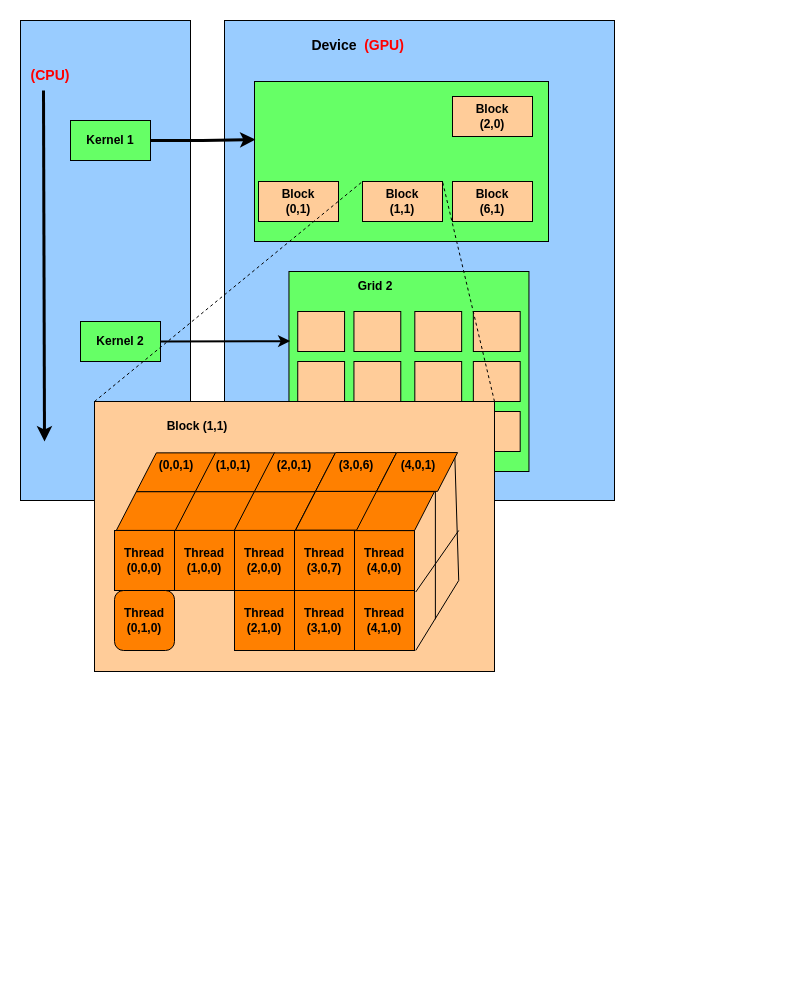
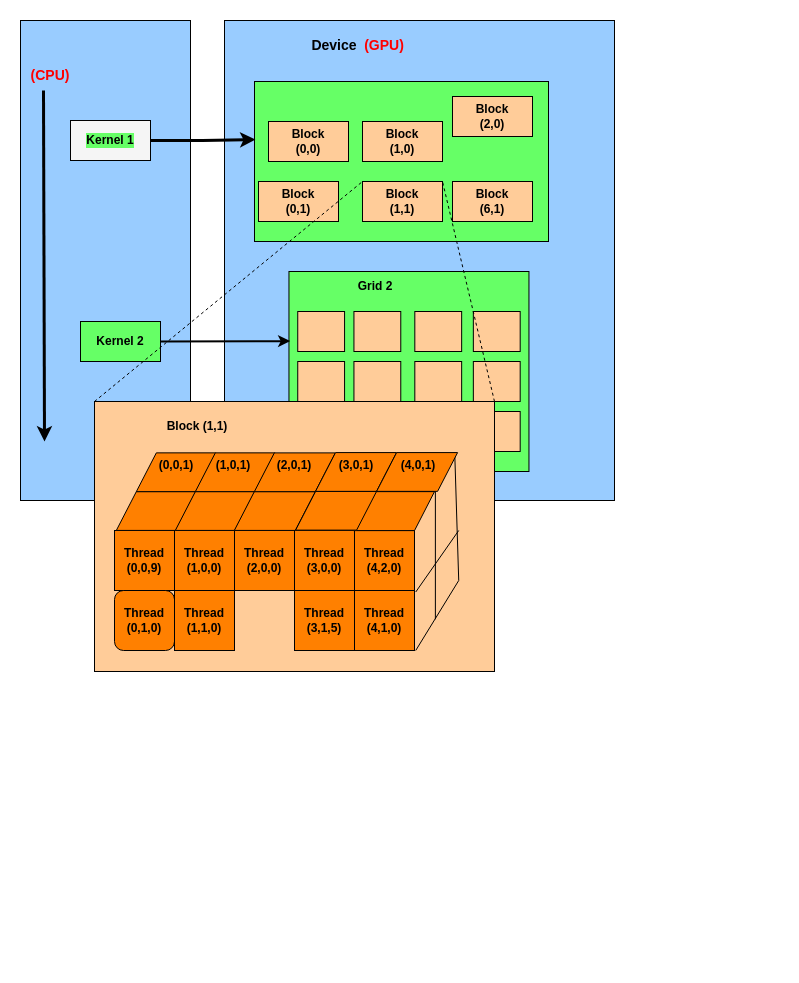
node "Kernel 1": fillcolor #66ff66 -> #f5f5f5
node "Block (0,0)": added
node "Block (1,0)": added
node "(3,0,6)": label "(3,0,6)" -> "(3,0,1)"
node "Thread (0,0,0)": label "Thread (0,0,0)" -> "Thread (0,0,9)"
node "Thread (3,0,7)": label "Thread (3,0,7)" -> "Thread (3,0,0)"
node "Thread (4,0,0)": label "Thread (4,0,0)" -> "Thread (4,2,0)"
node "Thread (1,1,0)": added
node "Thread (2,1,0)": removed
node "Thread (3,1,0)": label "Thread (3,1,0)" -> "Thread (3,1,5)"
